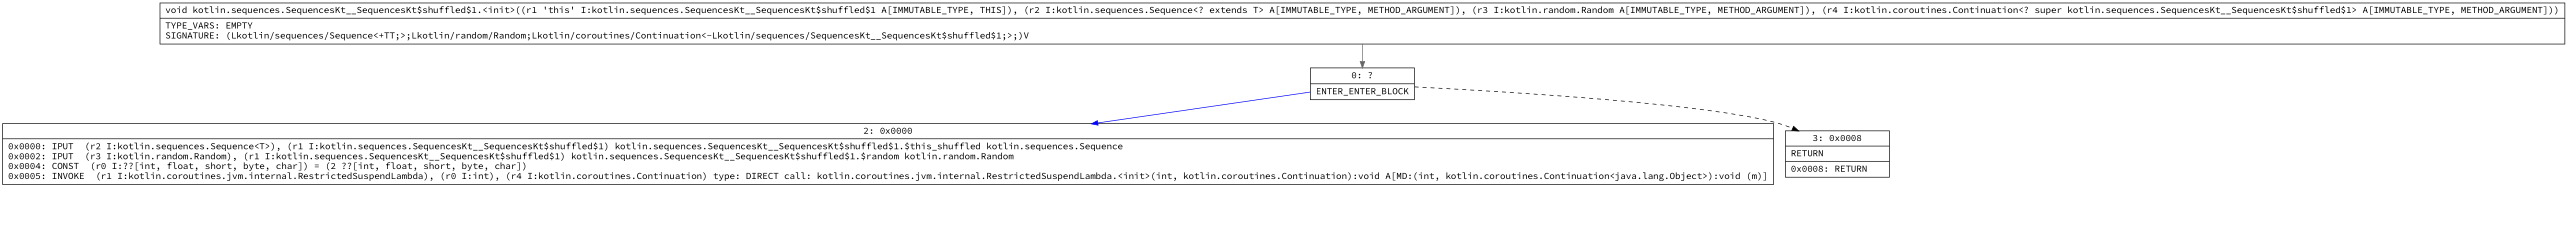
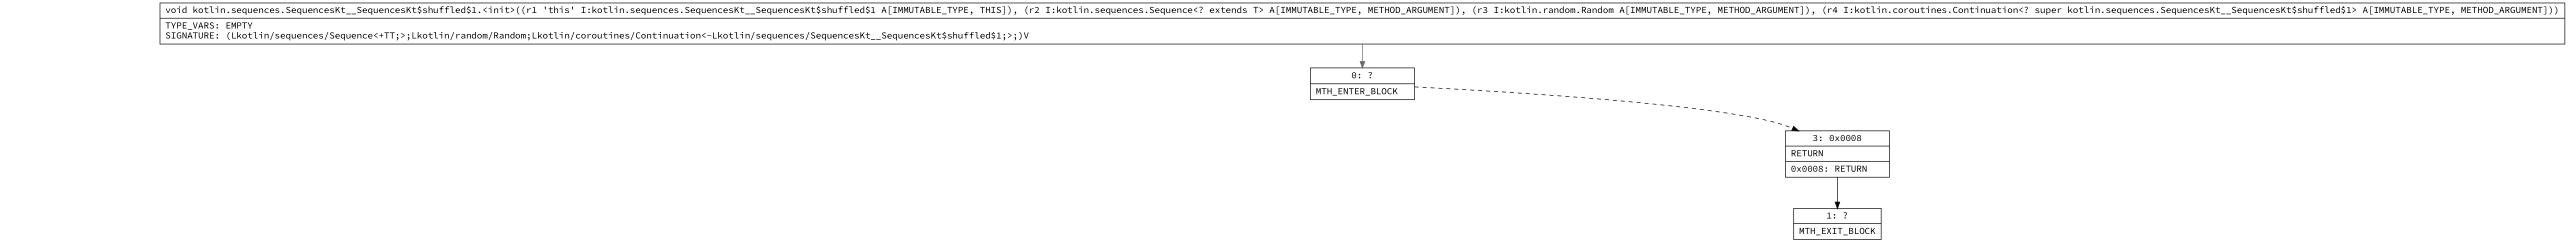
node "0: ?": text "ENTER_ENTER_BLOCK" -> "MTH_ENTER_BLOCK"
node "2: 0x0000": removed
node "1: ?": added
